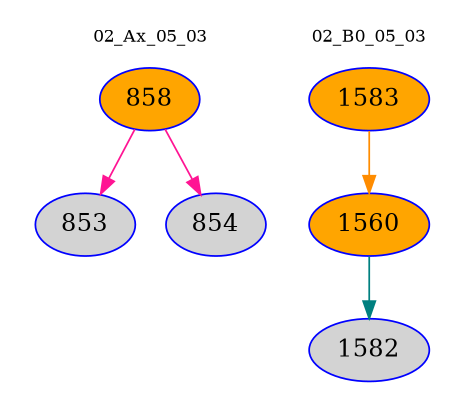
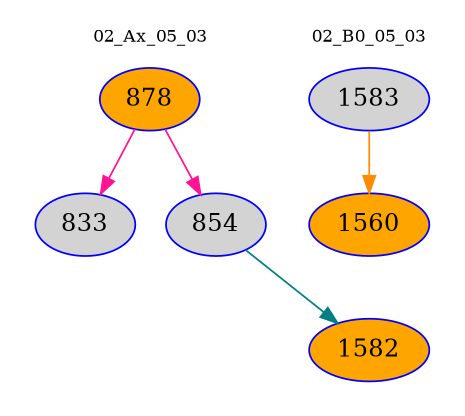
node "858": label "858" -> "878"
node "1583": fillcolor orange -> lightgrey
node "853": label "853" -> "833"
edge "1560" -> "1582": now "854" -> "1582"
node "1582": fillcolor lightgrey -> orange
